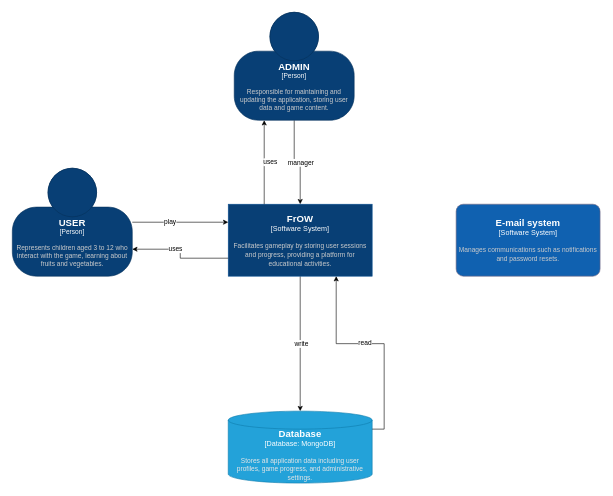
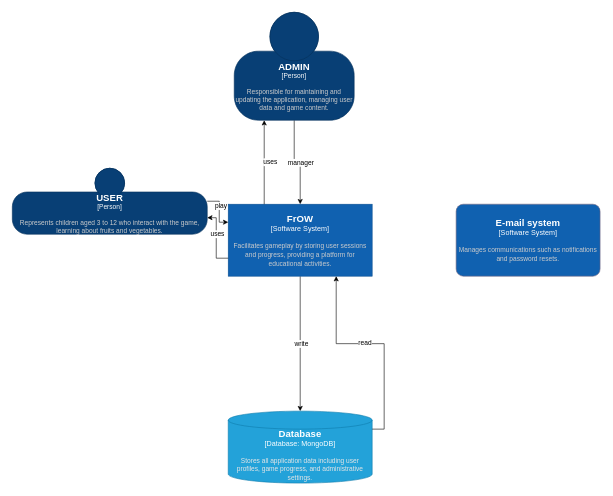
node "ADMIN [Person] Responsible for maintaining and updating the application, storing user data and game content.": label "ADMIN [Person] Responsible for maintaining and updating the application, storing user data and game content." -> "ADMIN [Person] Responsible for maintaining and updating the application, managing user data and game content."
node "USER [Person] Represents children aged 3 to 12 who interact with the game, learning about fruits and vegetables.": size 120x108 -> 195x66
node "FrOW [Software System] Facilitates gameplay by storing user sessions and progress, providing a platform for educational activities.": fillcolor #083f75 -> #1061b0
